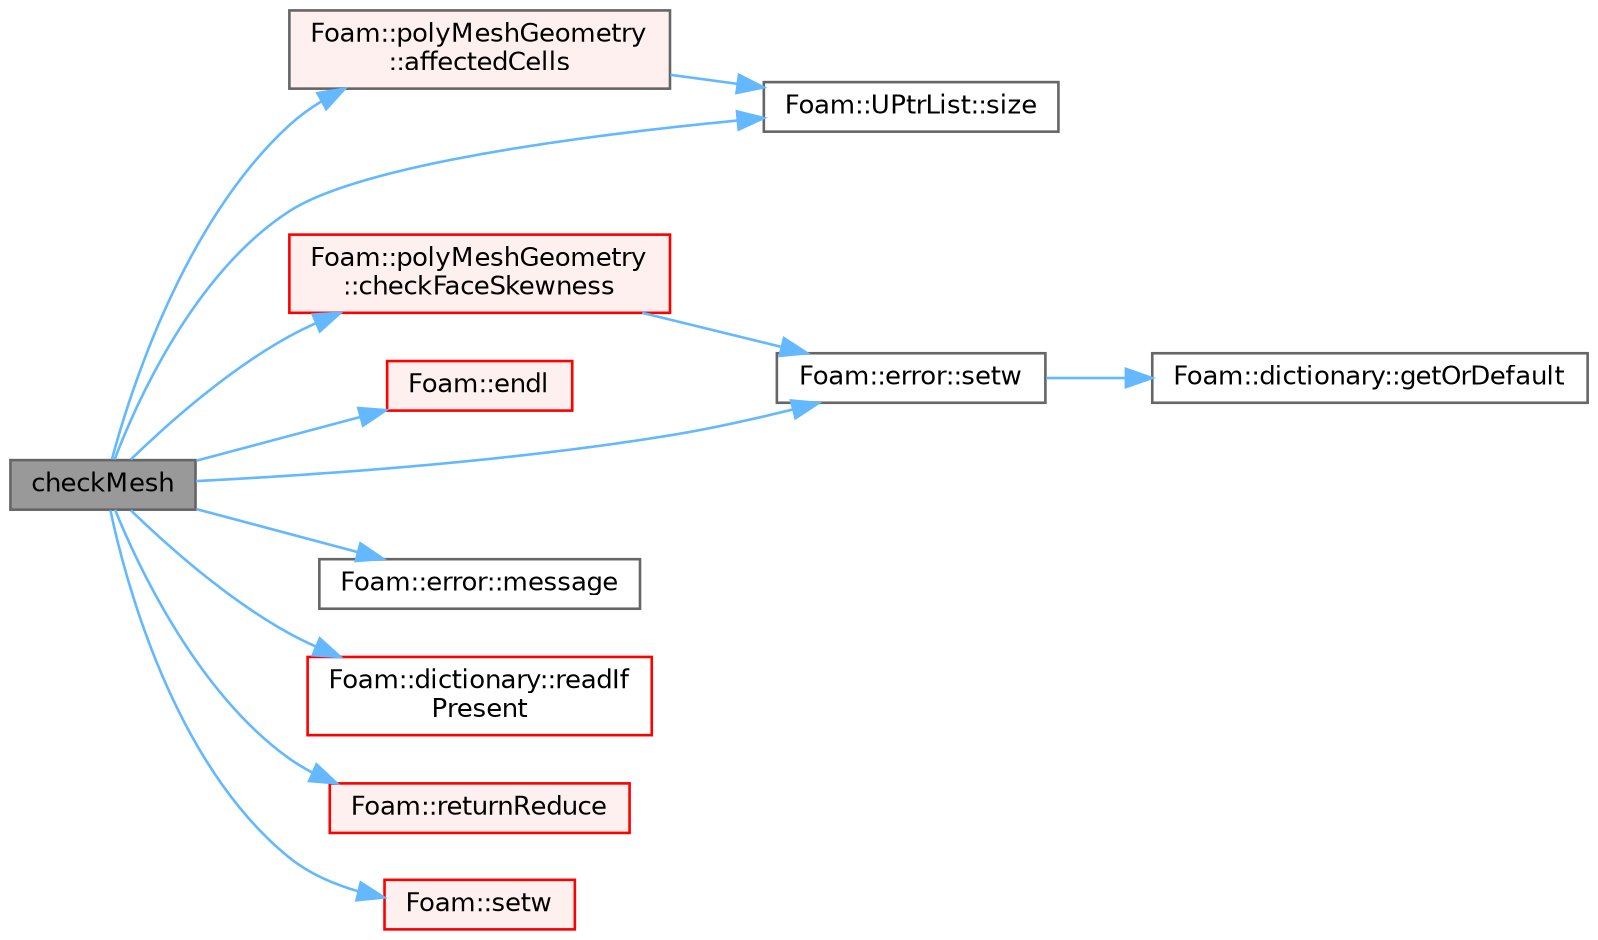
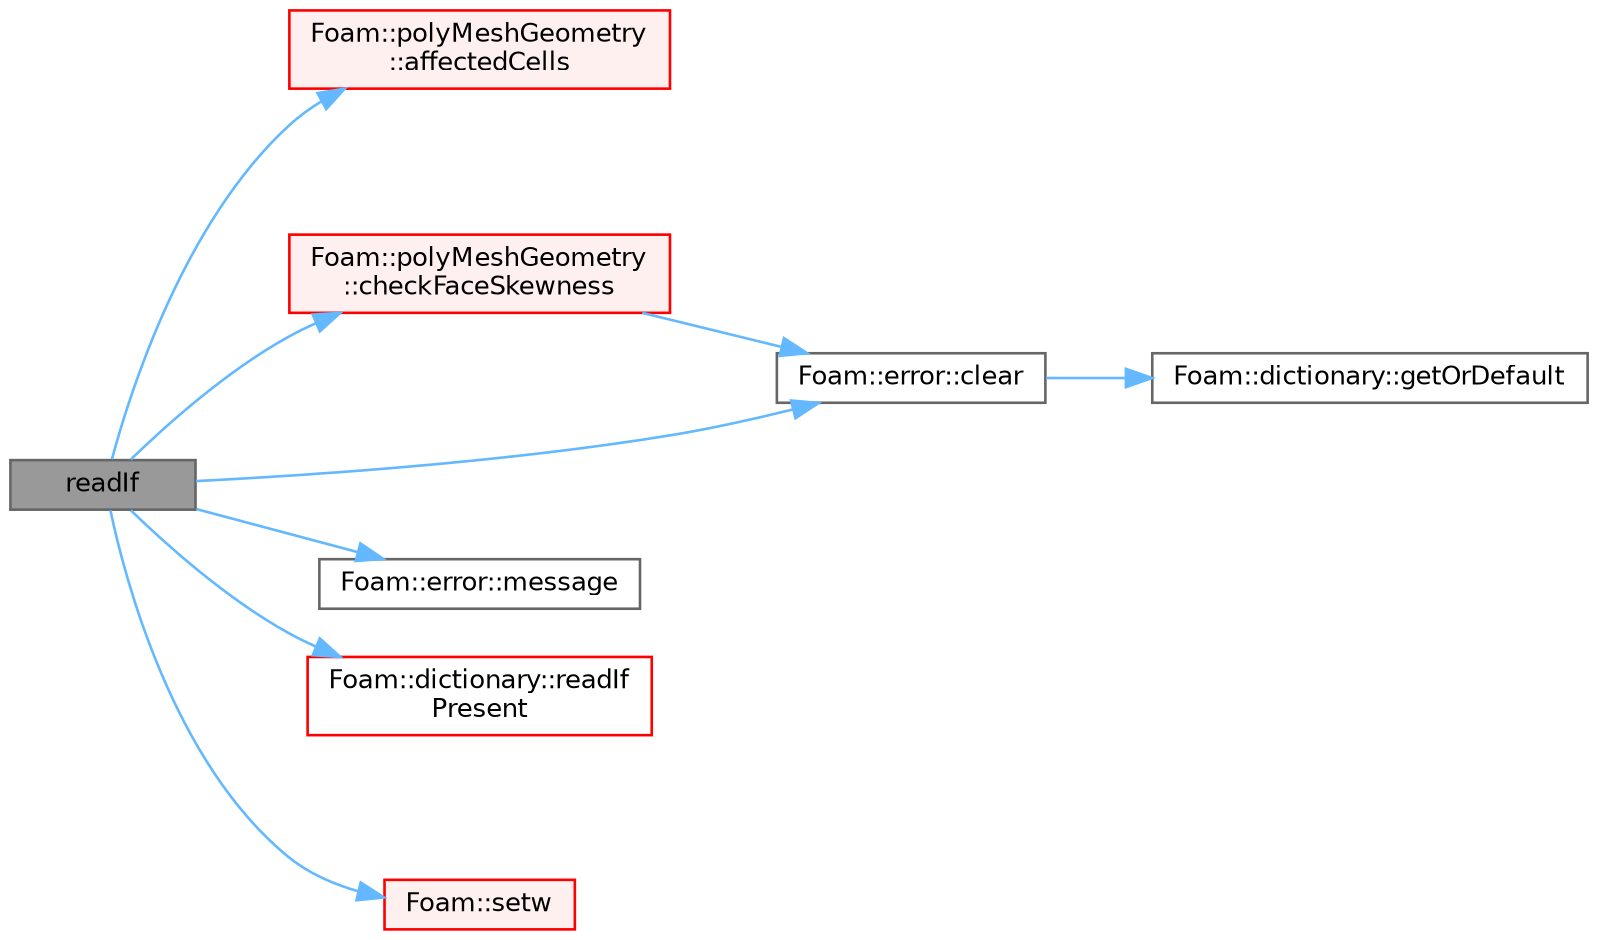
node "Foam::polyMeshGeometry ::affectedCells": color grey40 -> red
node "Foam::UPtrList::size": removed
node "Foam::error::setw": label "Foam::error::setw" -> "Foam::error::clear"
node "Foam::endl": removed
node "checkMesh": label "checkMesh" -> "readIf"
node "Foam::returnReduce": removed
